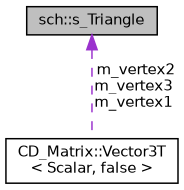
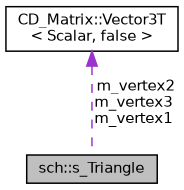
edge "CD_Matrix::Vector3T < Scalar, false >" -> "sch::s_Triangle": reversed
